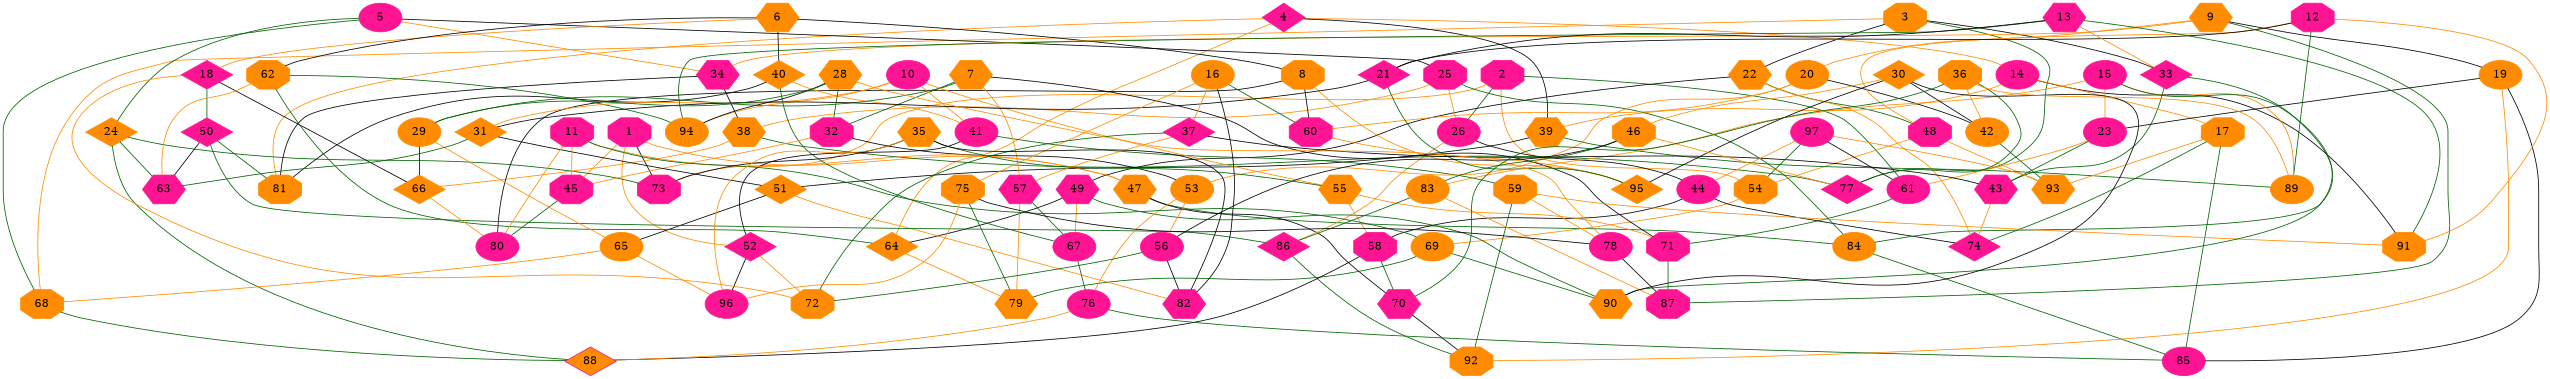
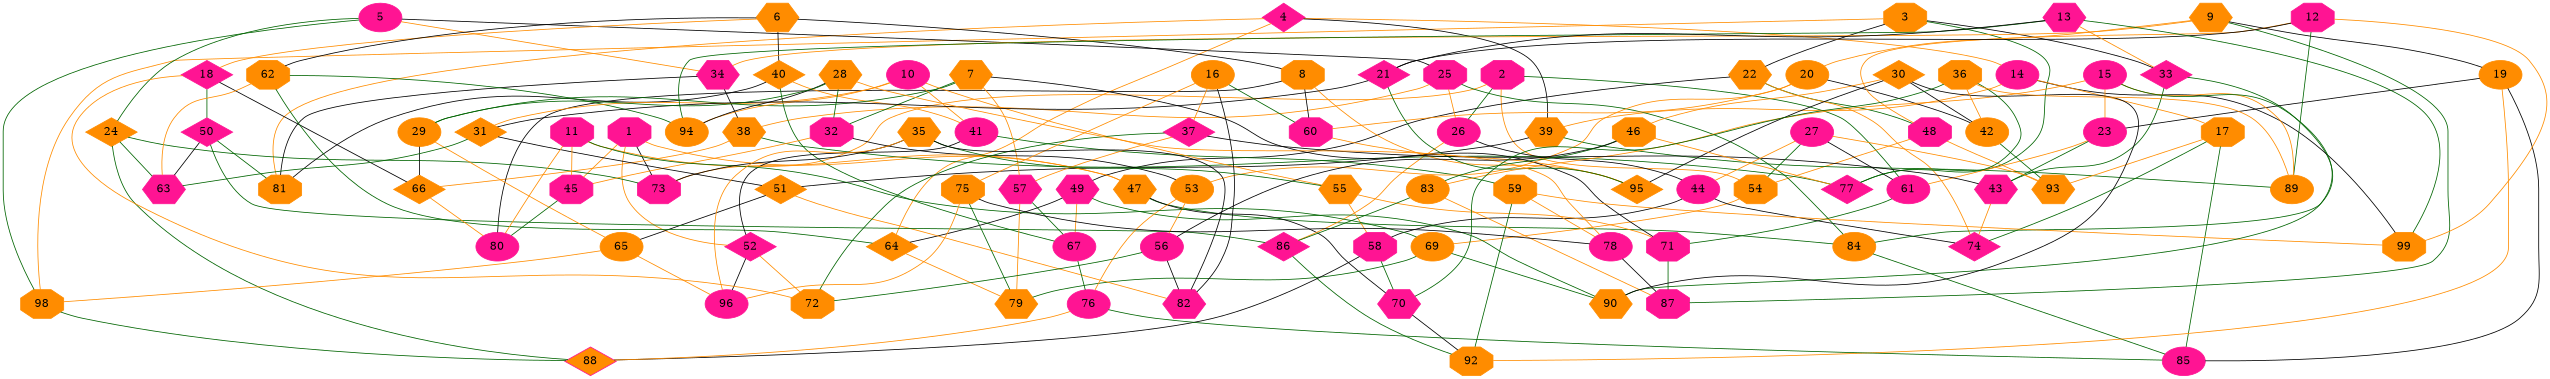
node "97": label "97" -> "27"
node "91": label "91" -> "99"
node "68": label "68" -> "98"
